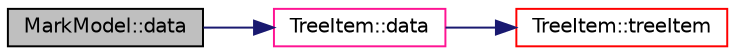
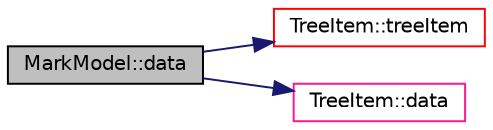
edge "TreeItem::data" -> "TreeItem::treeItem": now "MarkModel::data" -> "TreeItem::treeItem"
